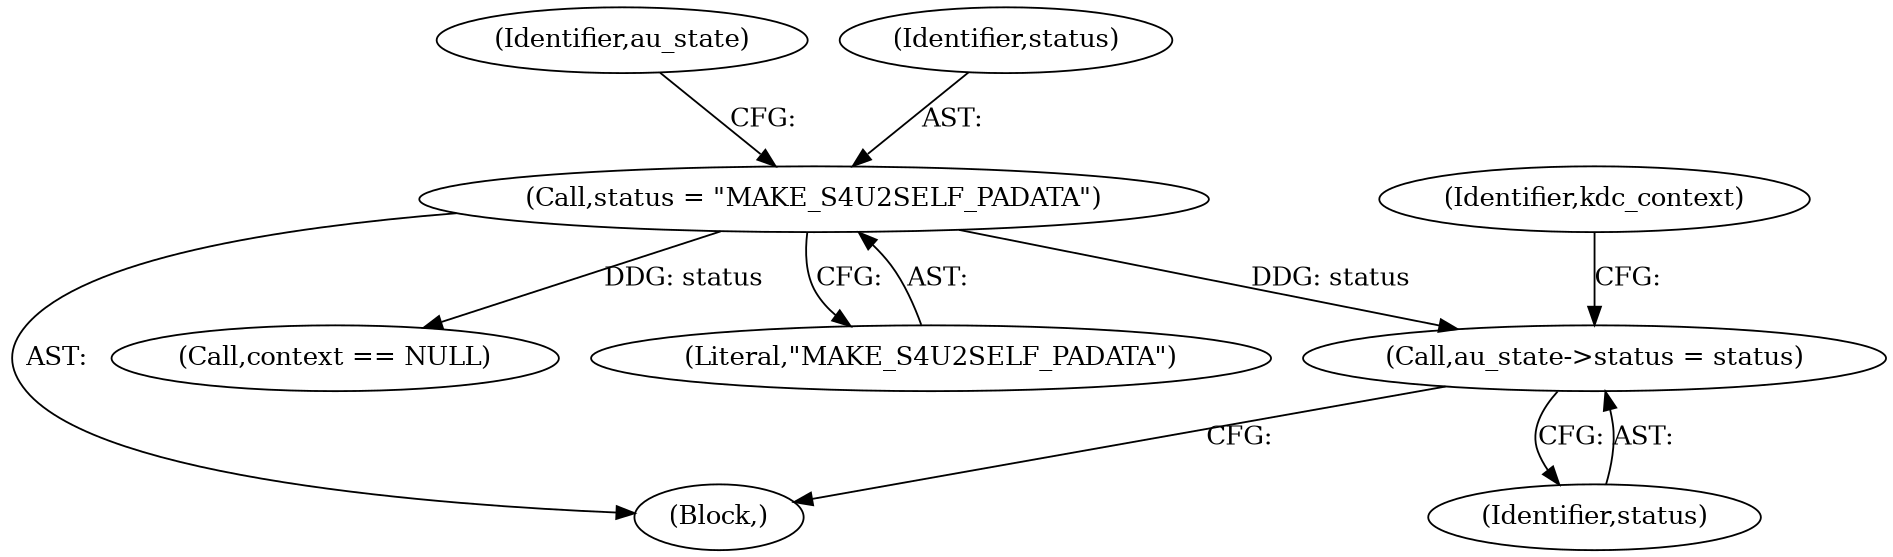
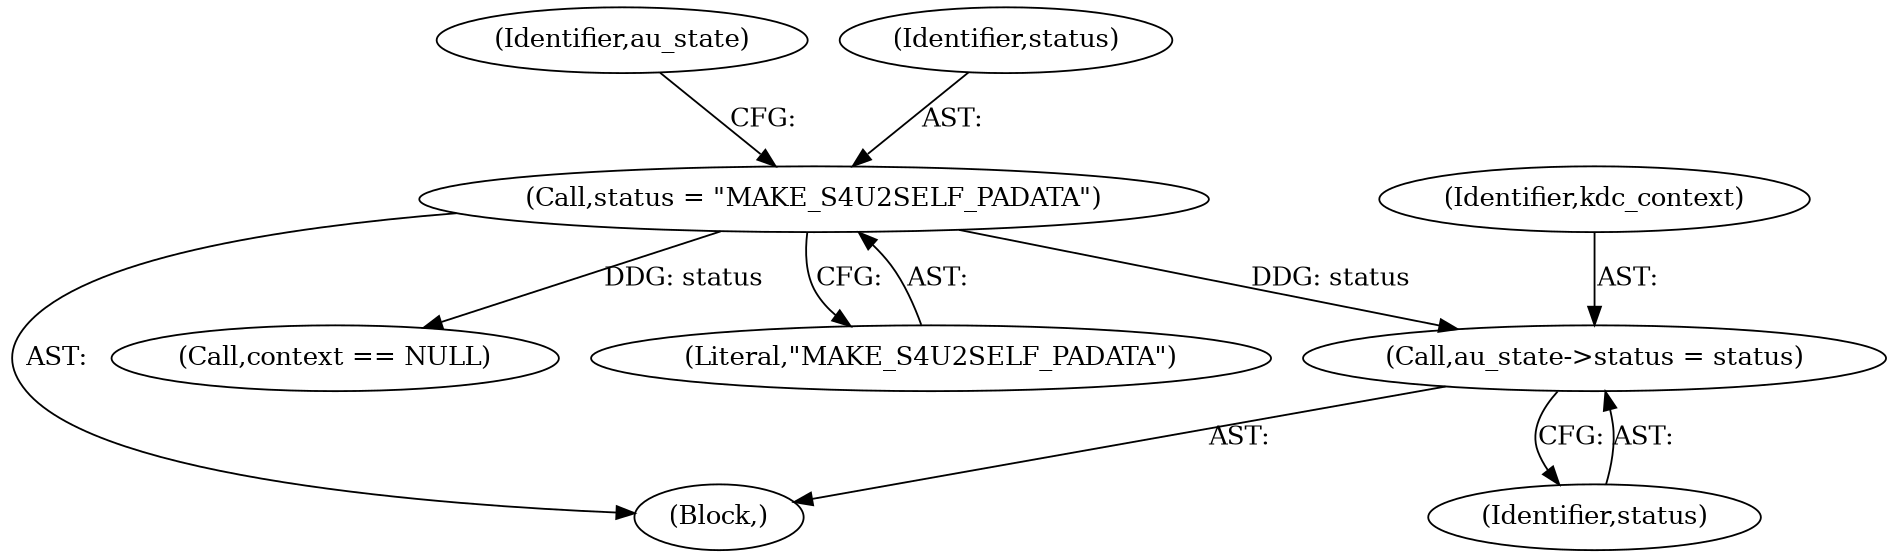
edge "(Identifier,kdc_context)" -> "(Call,au_state->status = status)": label "CFG: " -> "AST: "
edge "(Call,au_state->status = status)" -> "(Block,)": label "CFG: " -> "AST: "
